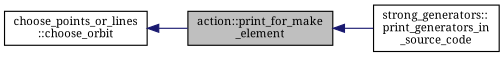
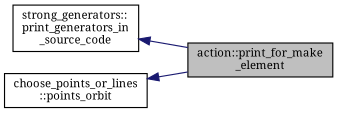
node "choose_points_or_lines ::choose_orbit": label "choose_points_or_lines ::choose_orbit" -> "choose_points_or_lines ::points_orbit"
edge "strong_generators:: print_generators_in _source_code" -> "action::print_for_make _element": reversed
